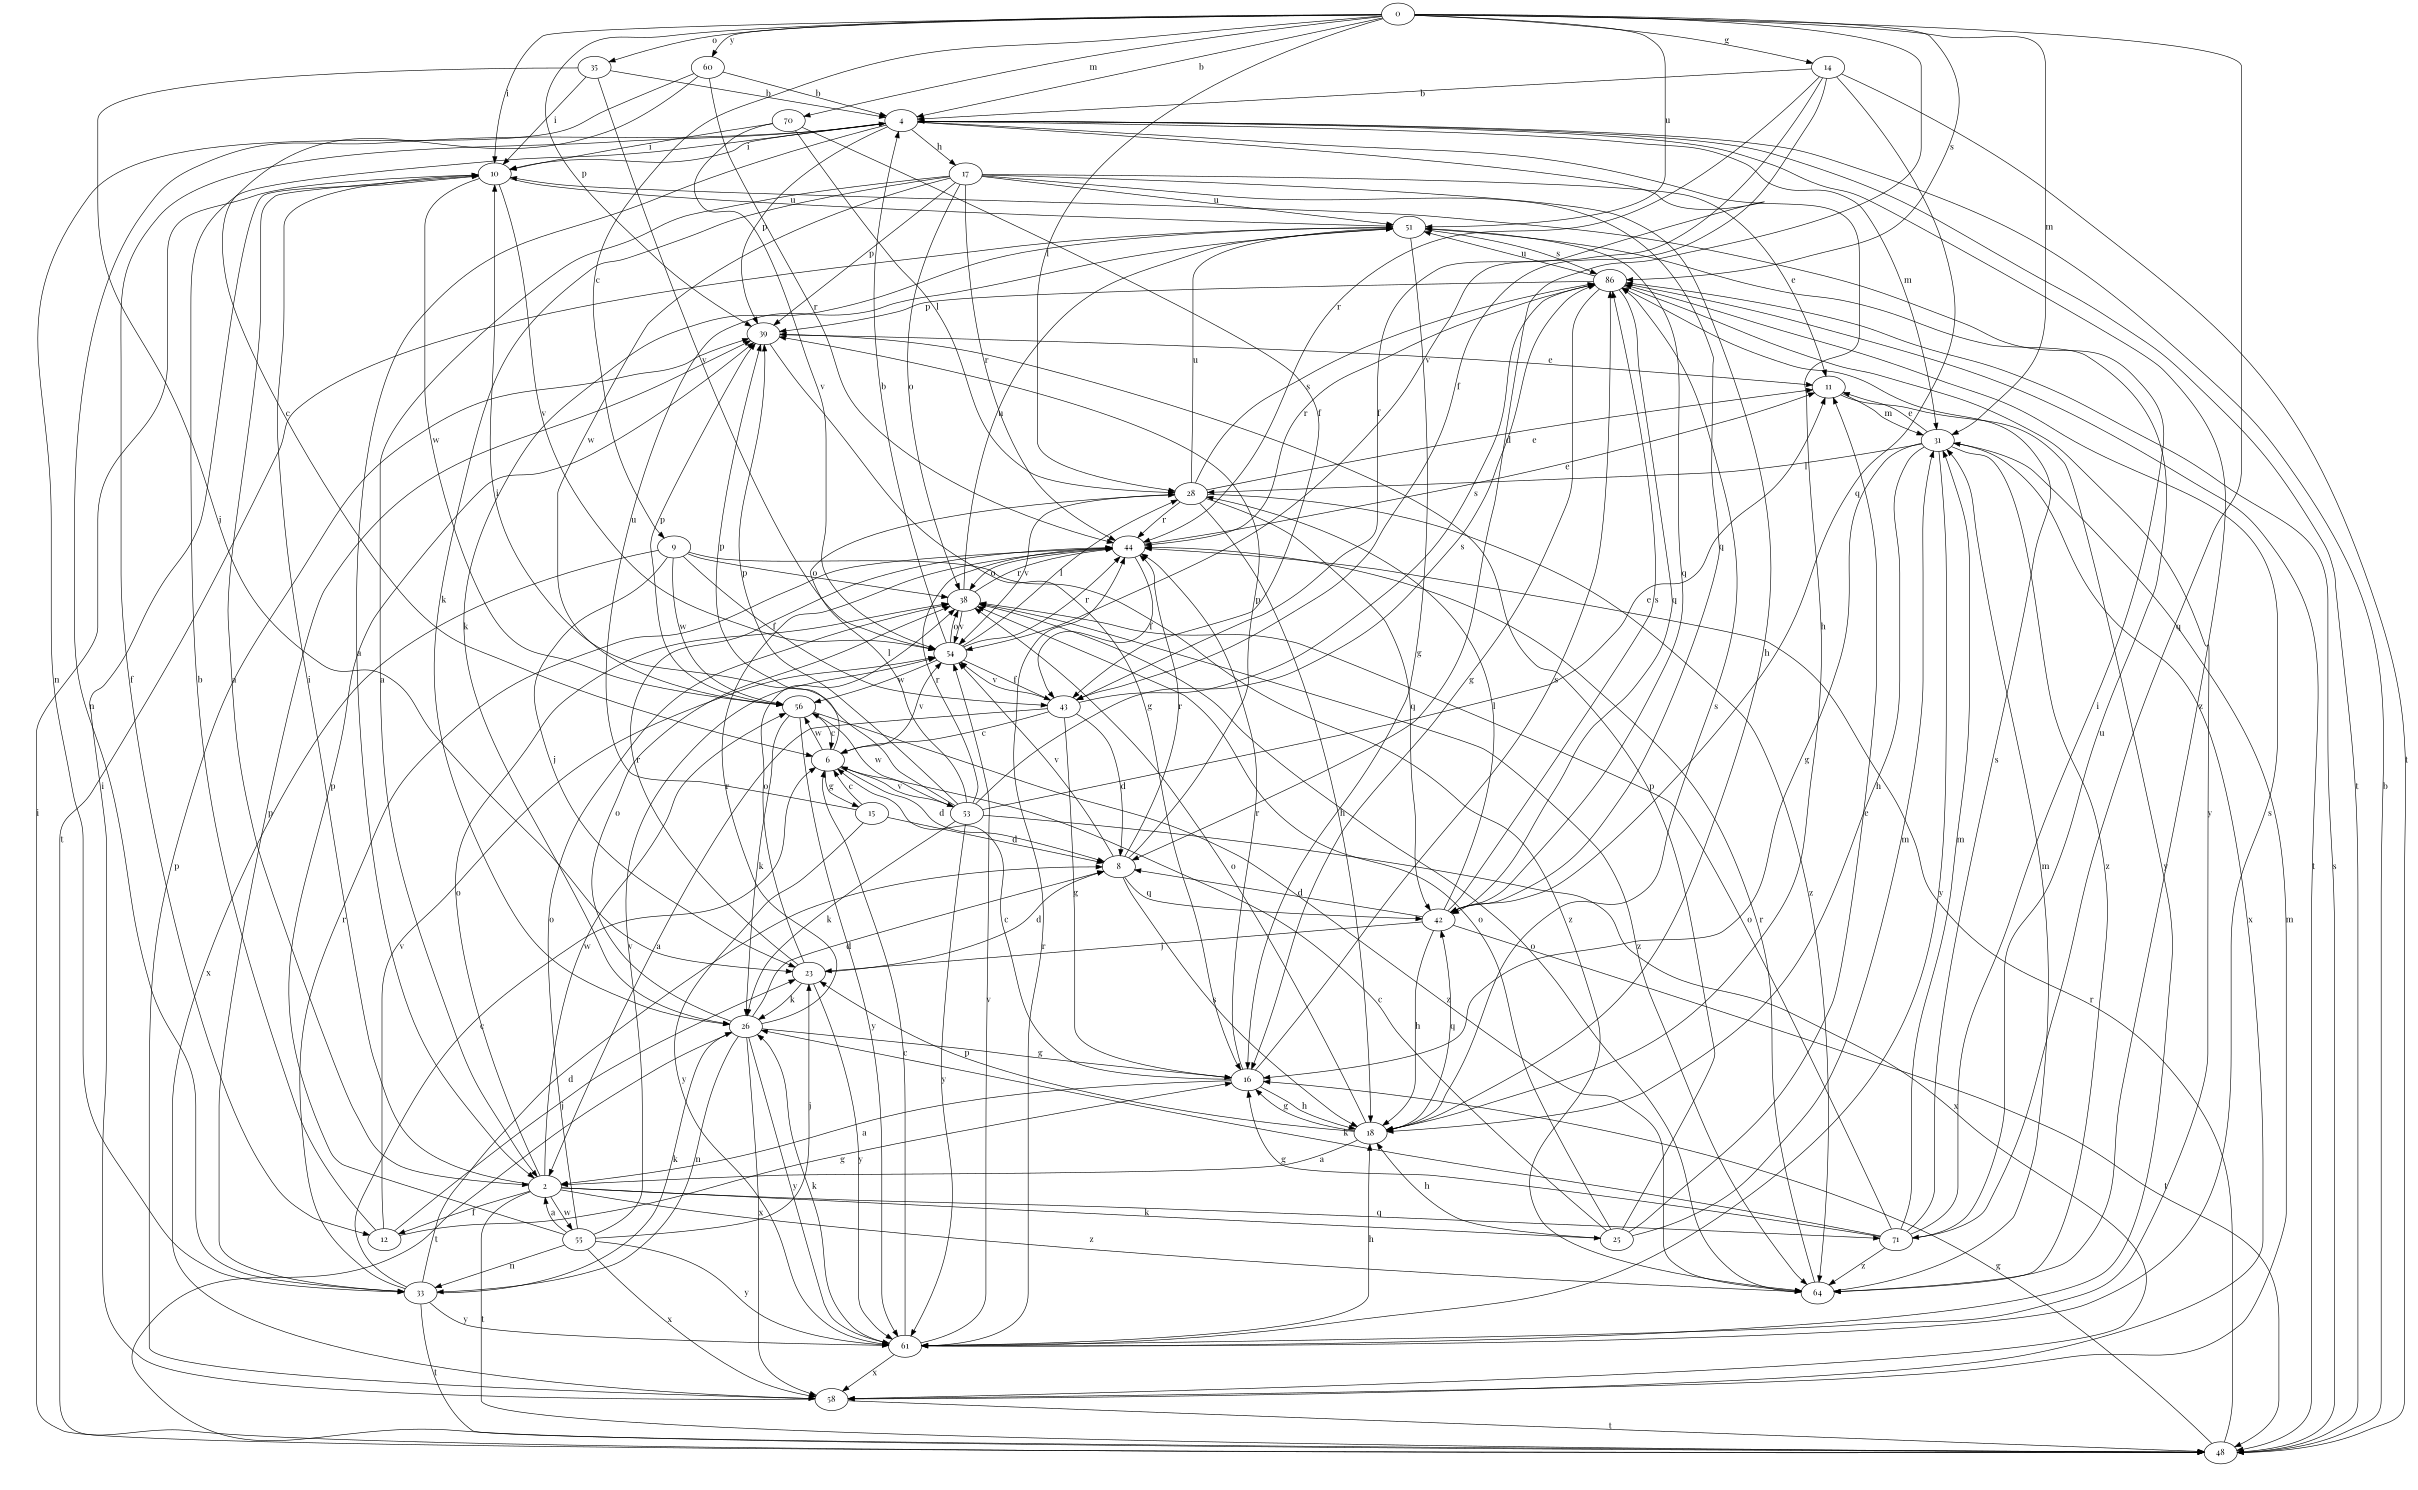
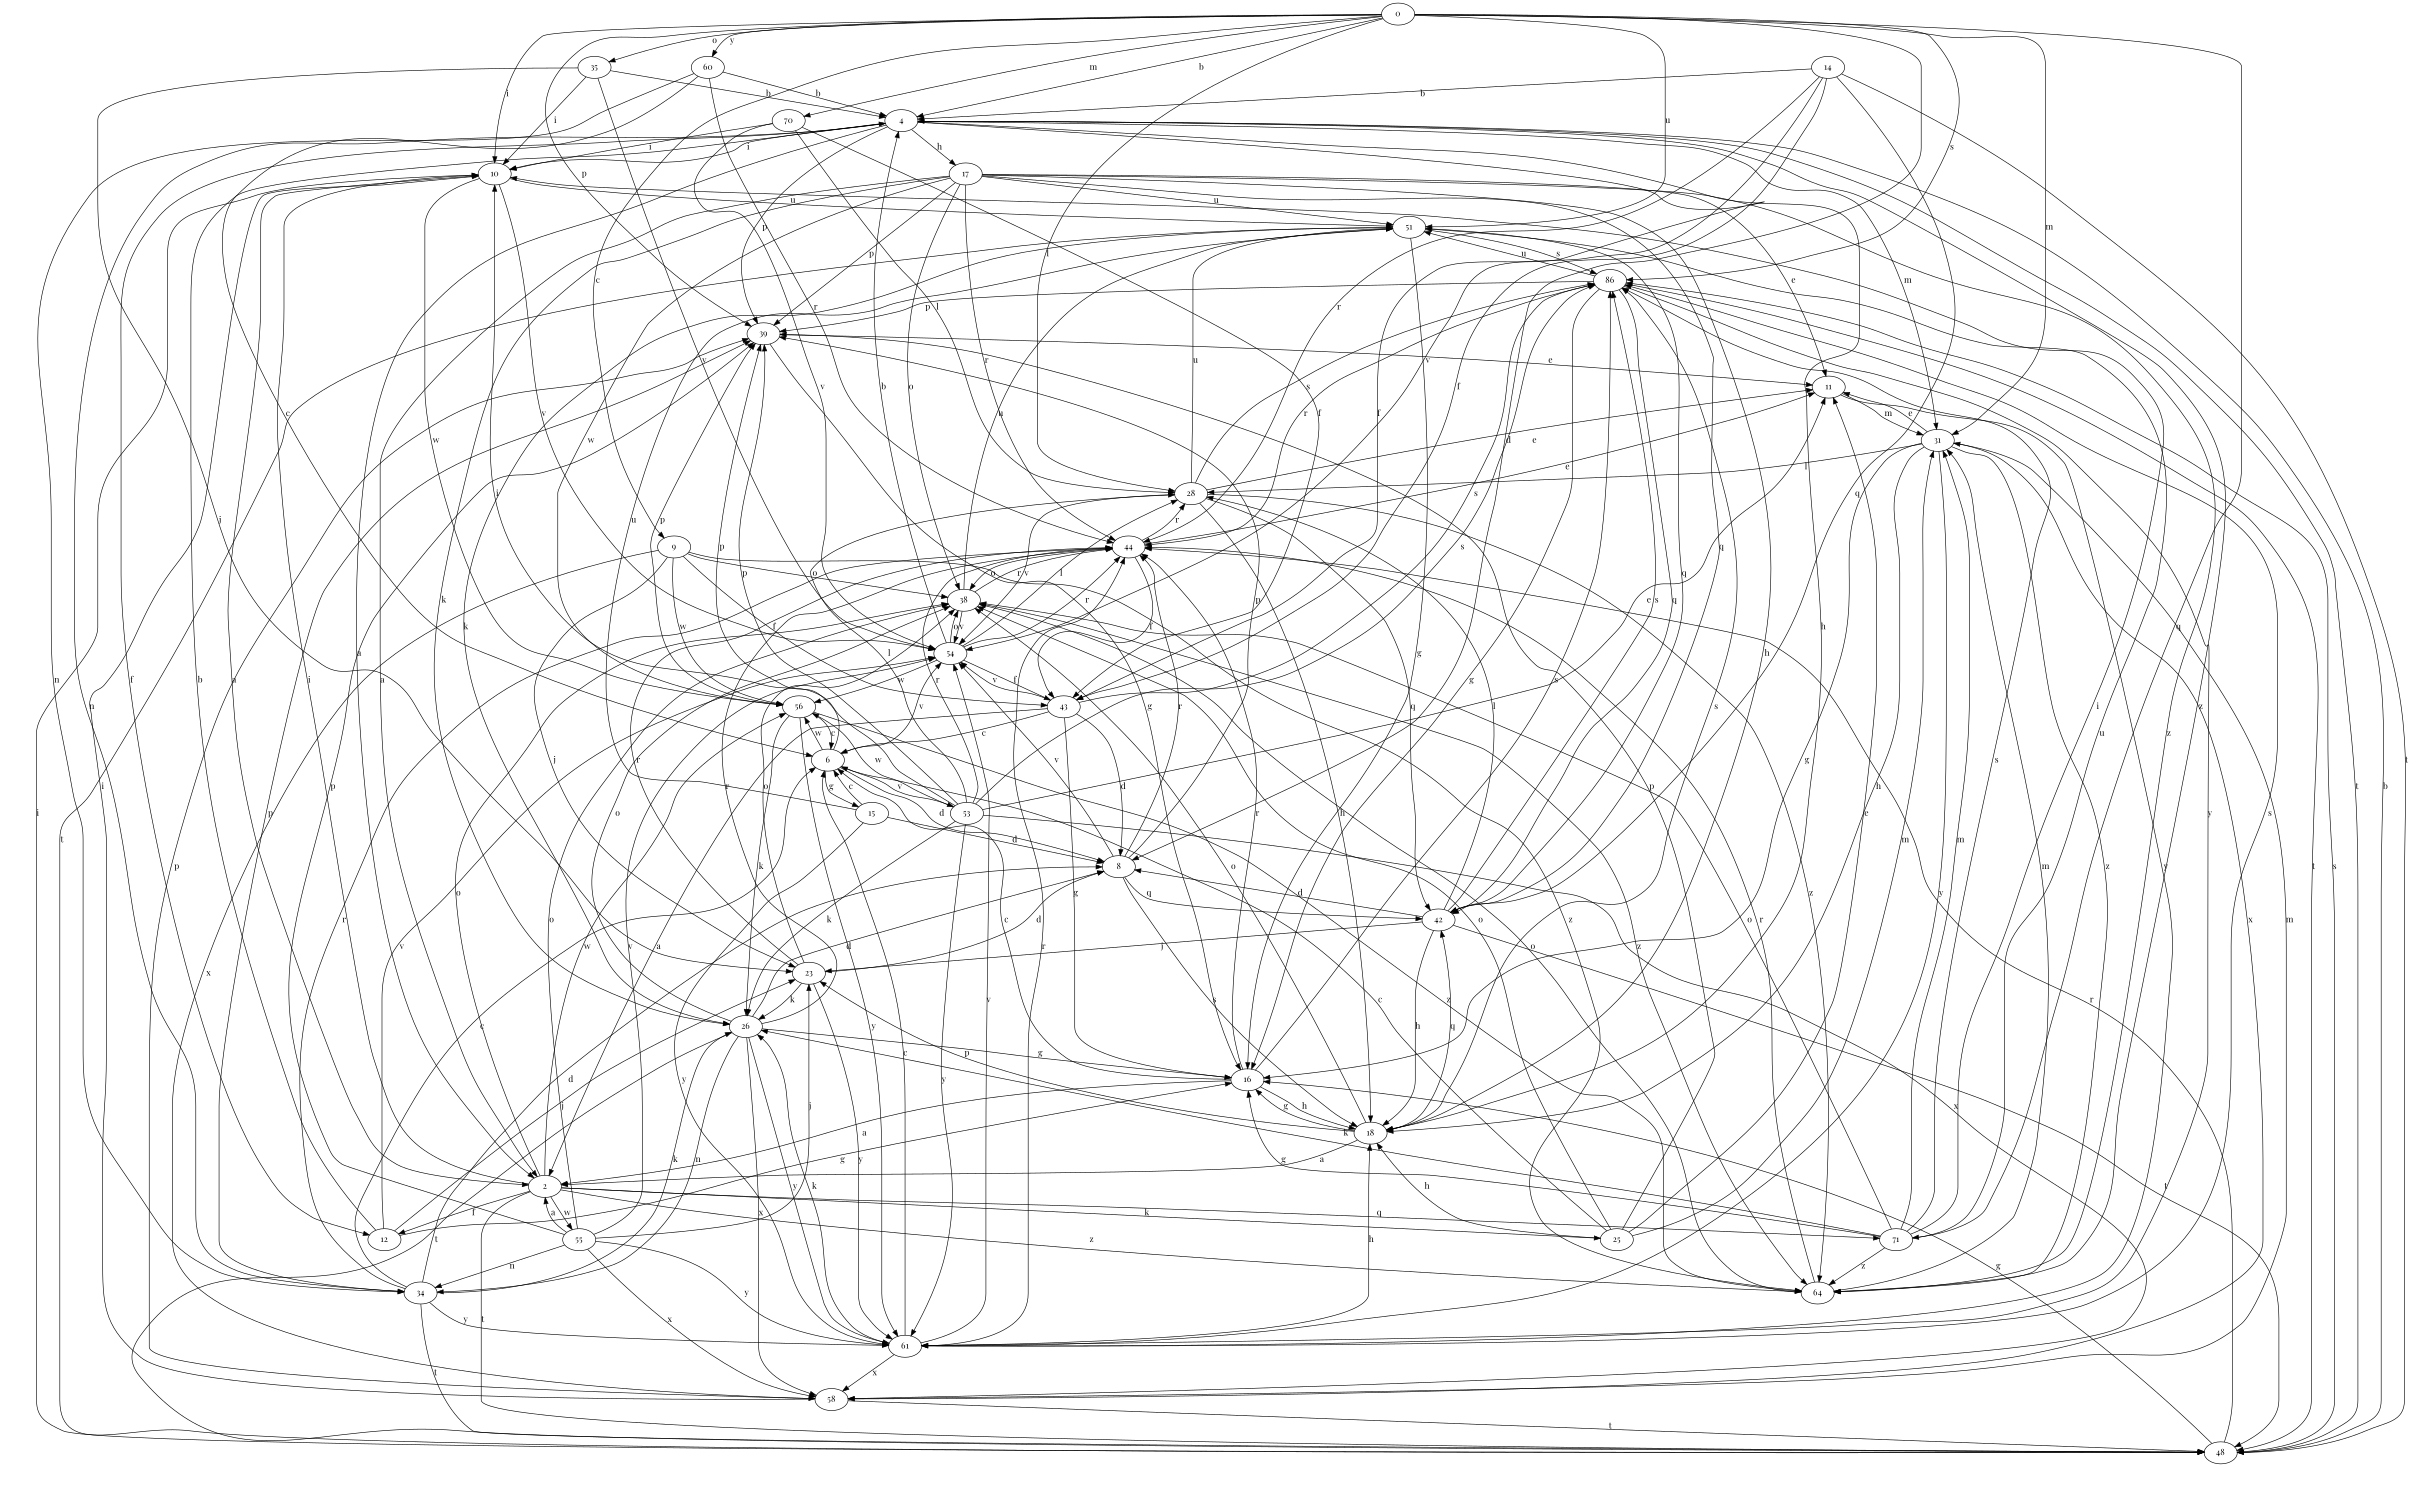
edge "0" -> "14": removed, label "g"
edge "17" -> "64": added, label "z"
edge "28" -> "44": reversed
node "33": label "33" -> "34"
